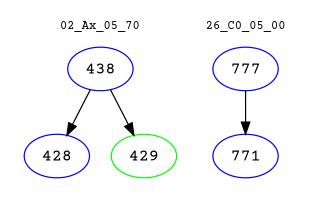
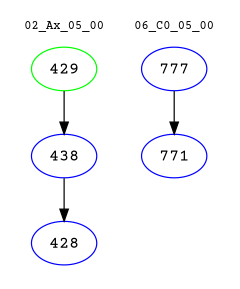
cluster "02_Ax_05_70": label "02_Ax_05_70" -> "02_Ax_05_00"
cluster "26_C0_05_00": label "26_C0_05_00" -> "06_C0_05_00"
edge "438" -> "429": reversed
